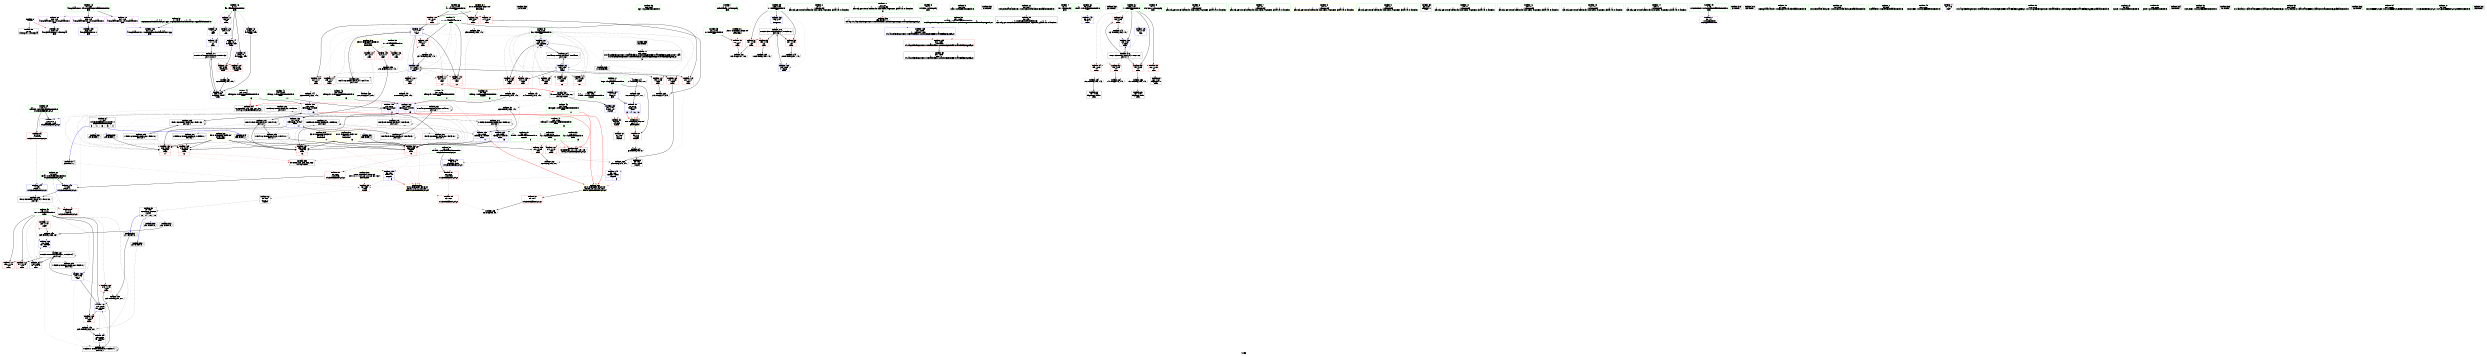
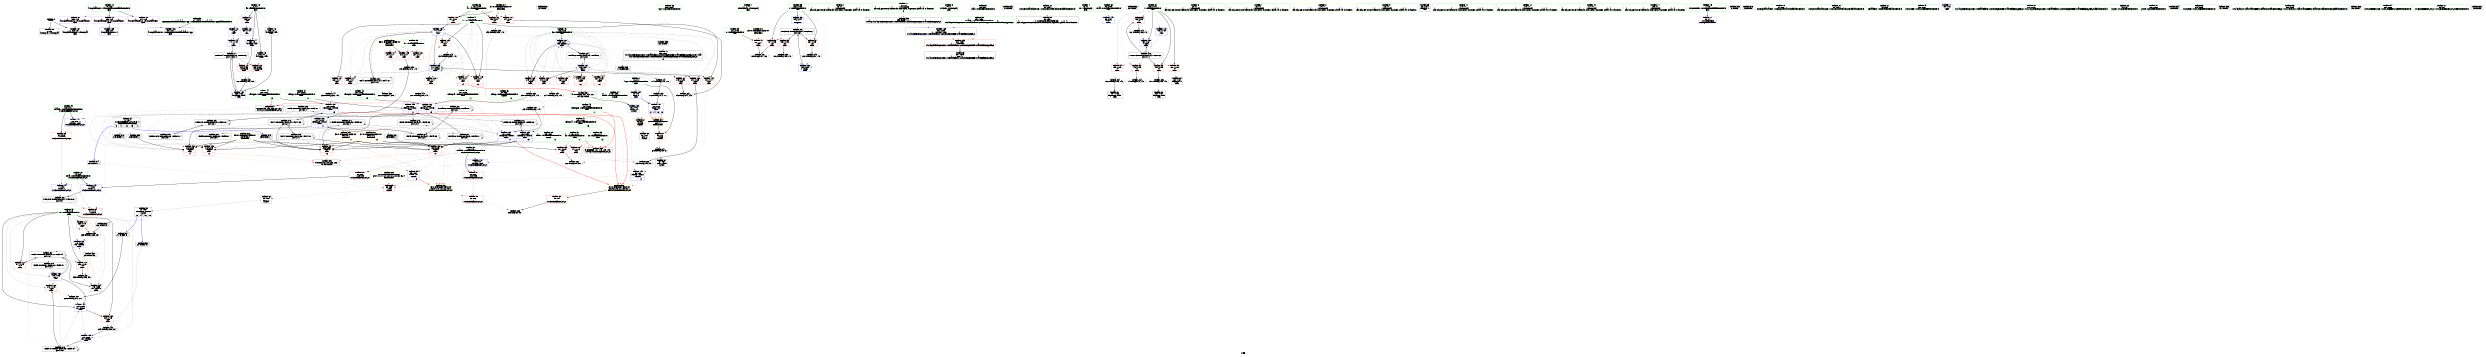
node "NodeID: 5": removed
edge "NodeID: 0" -> "NodeID: 137": color red -> black
node "NodeID: 252": added
